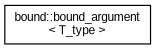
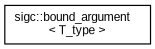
node "bound::bound_argument < T_type >": label "bound::bound_argument < T_type >" -> "sigc::bound_argument < T_type >"
